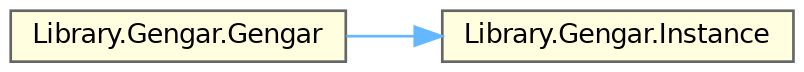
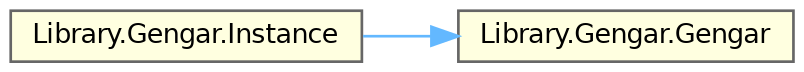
edge "Library.Gengar.Gengar" -> "Library.Gengar.Instance": reversed
